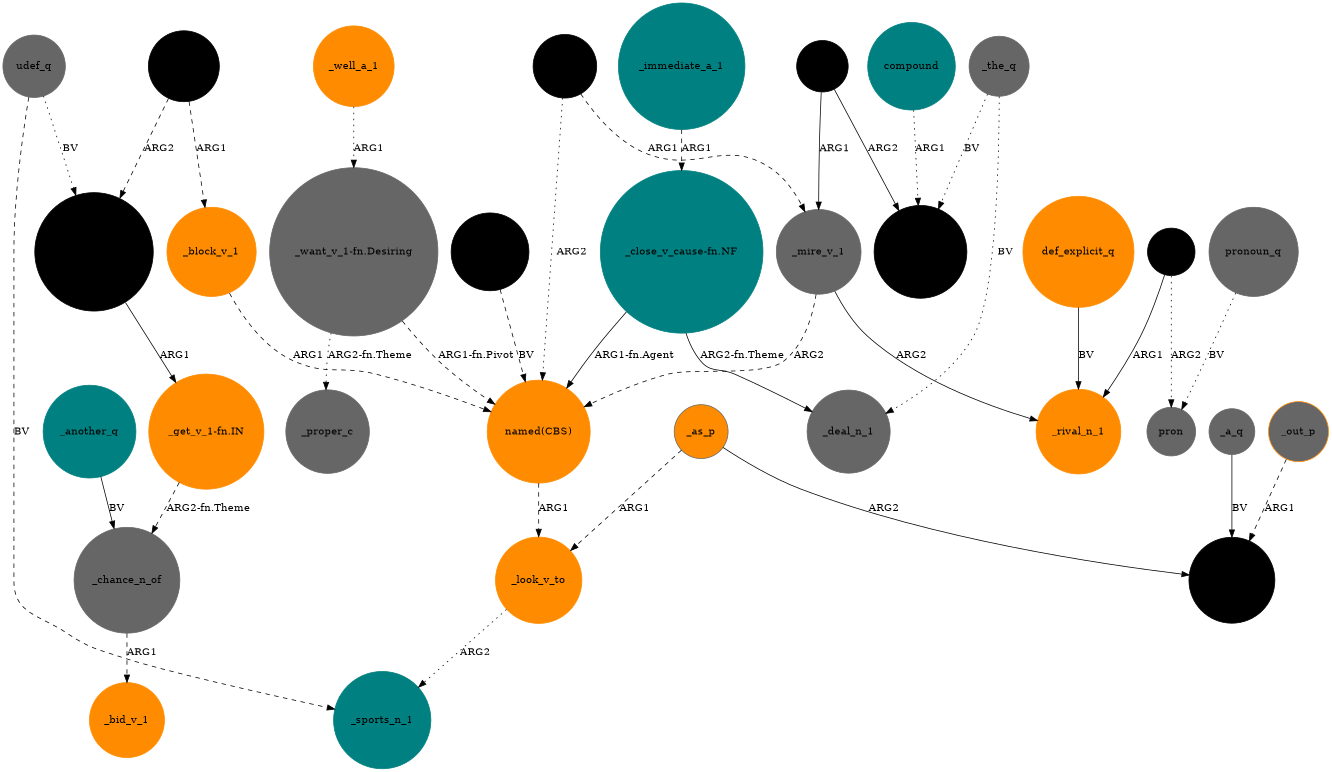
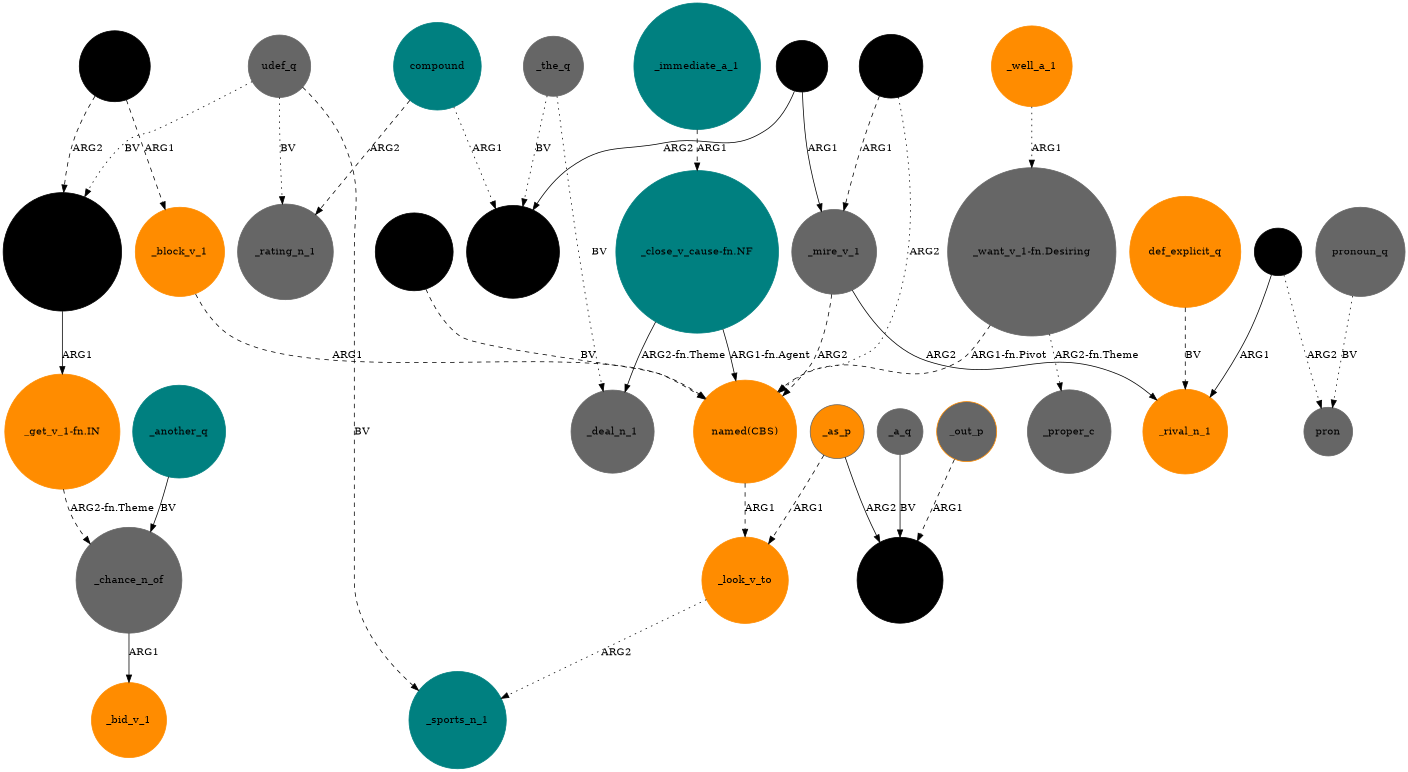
node "_rating_n_1": added
edge "def_explicit_q" -> "_rival_n_1": style solid -> dashed
edge "_chance_n_of" -> "_bid_v_1": style dashed -> solid
